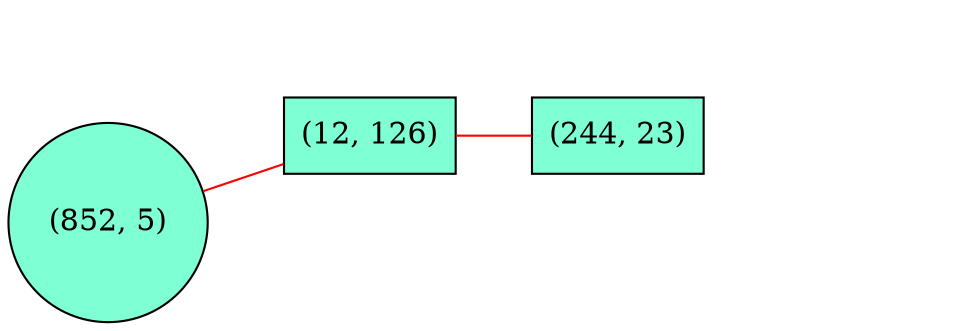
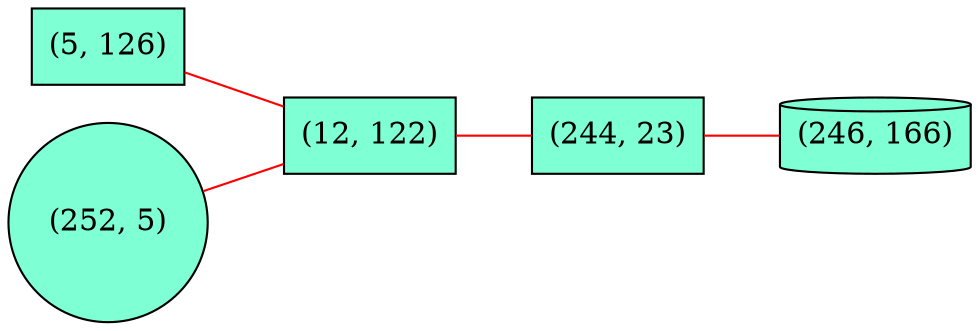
node "(5, 126)": added
node "(12, 126)": label "(12, 126)" -> "(12, 122)"
node "(246, 166)": added
node "(852, 5)": label "(852, 5)" -> "(252, 5)"
